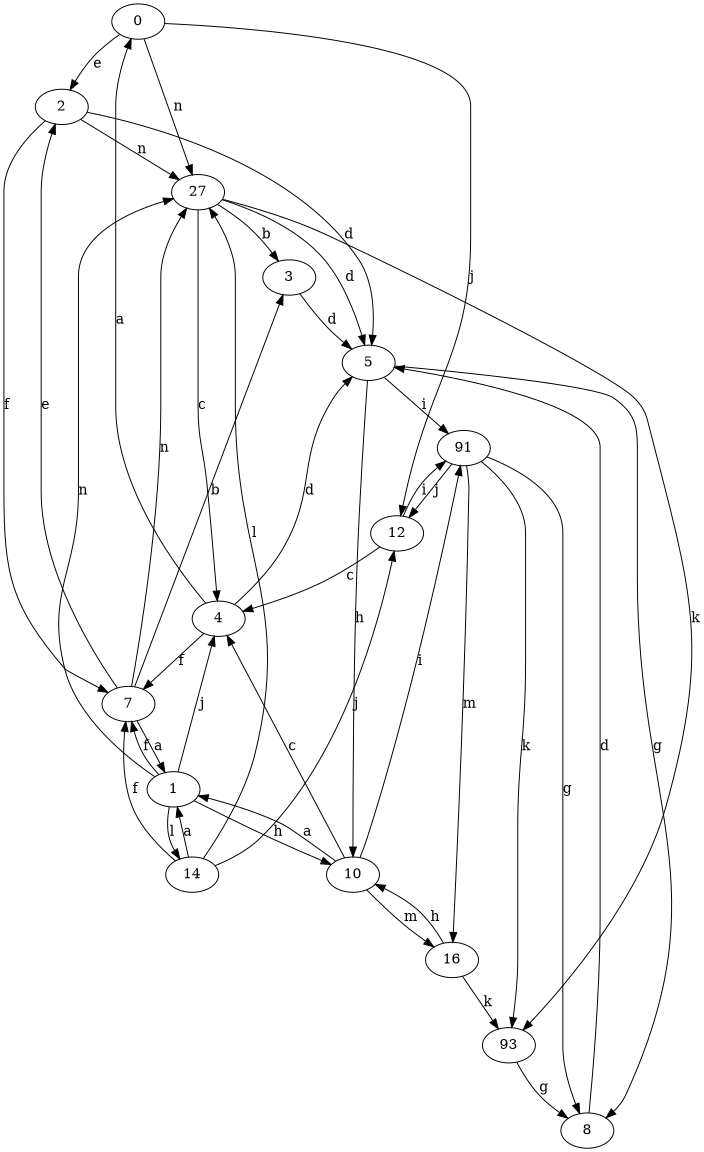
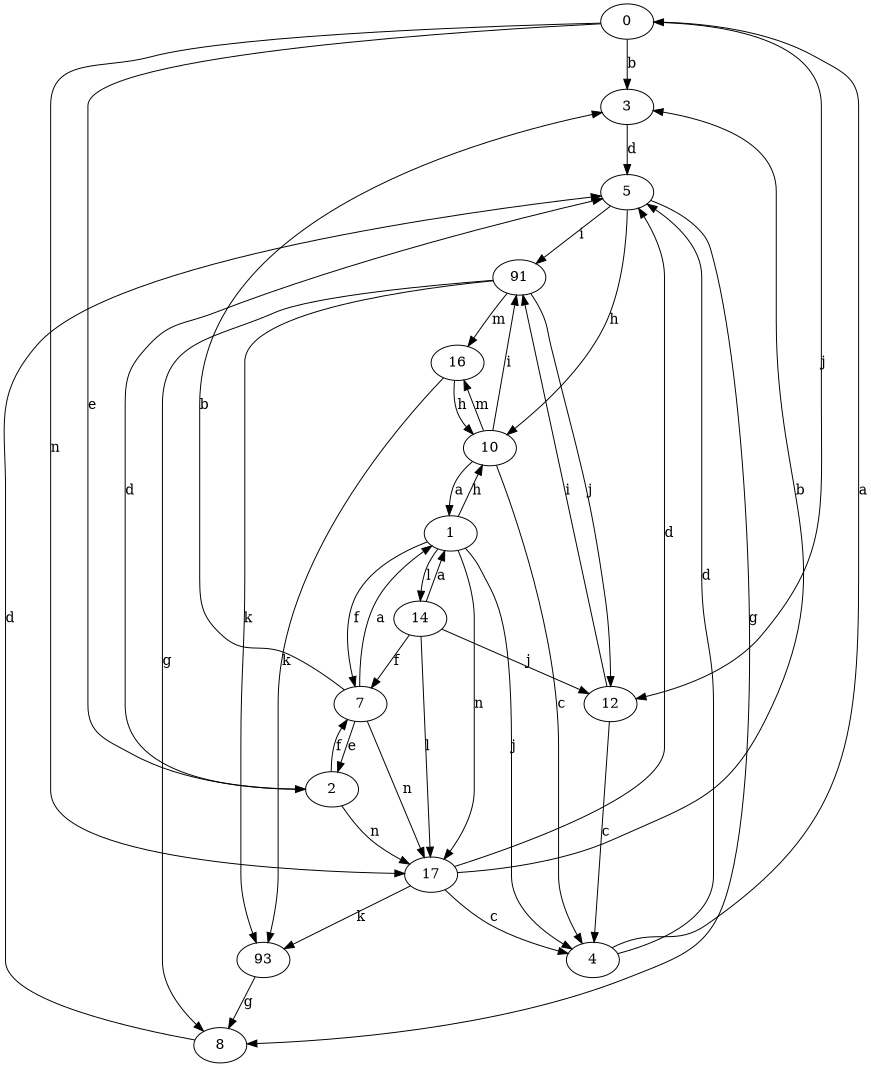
edge "0" -> "3": added, label "b"
node "27": label "27" -> "17"
edge "4" -> "7": removed, label "f"
